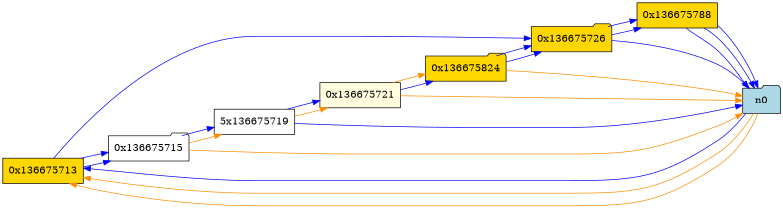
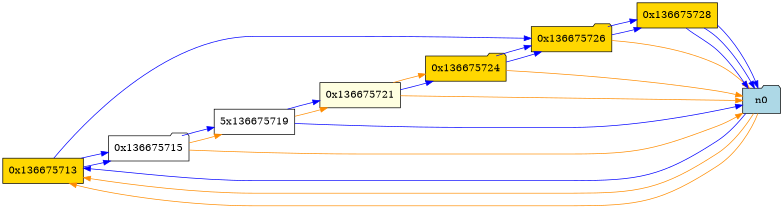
node "0x136675788": label "0x136675788" -> "0x136675728"
edge "0x136675726" -> "n0": color blue -> darkorange
node "0x136675824": label "0x136675824" -> "0x136675724"
